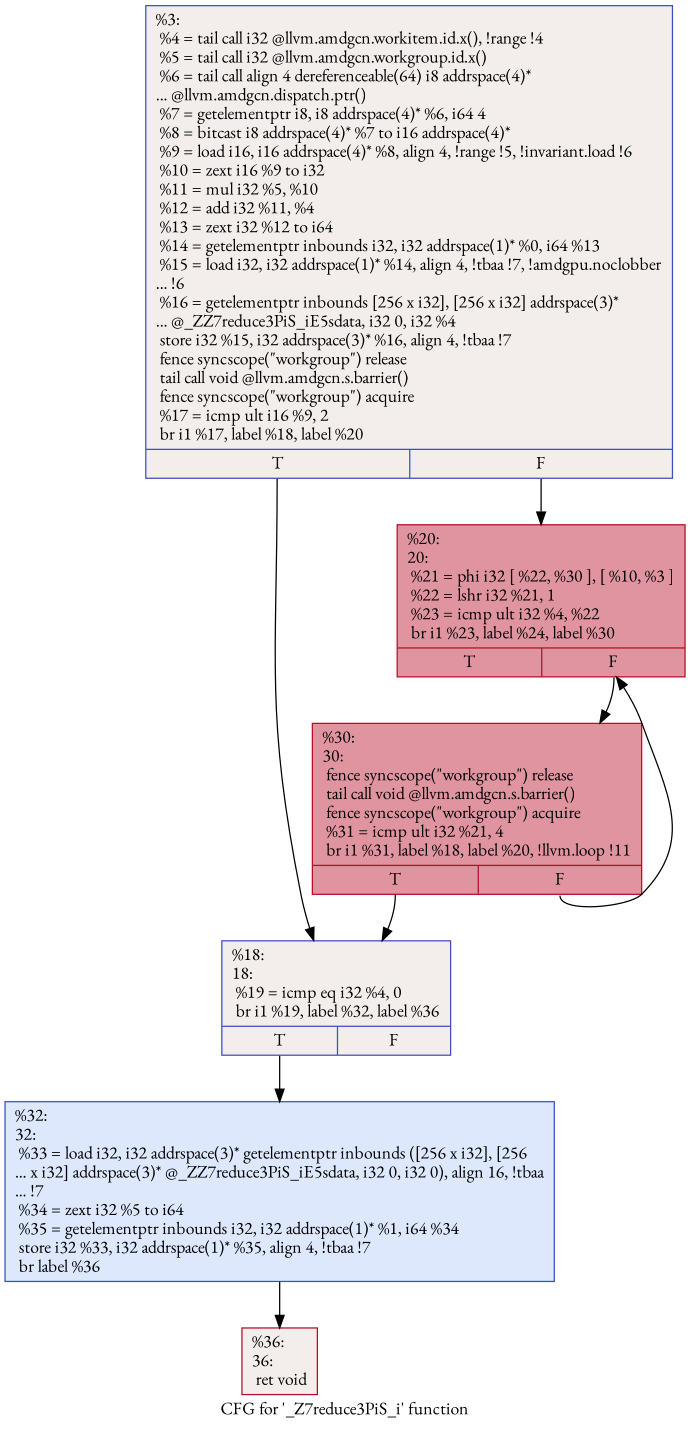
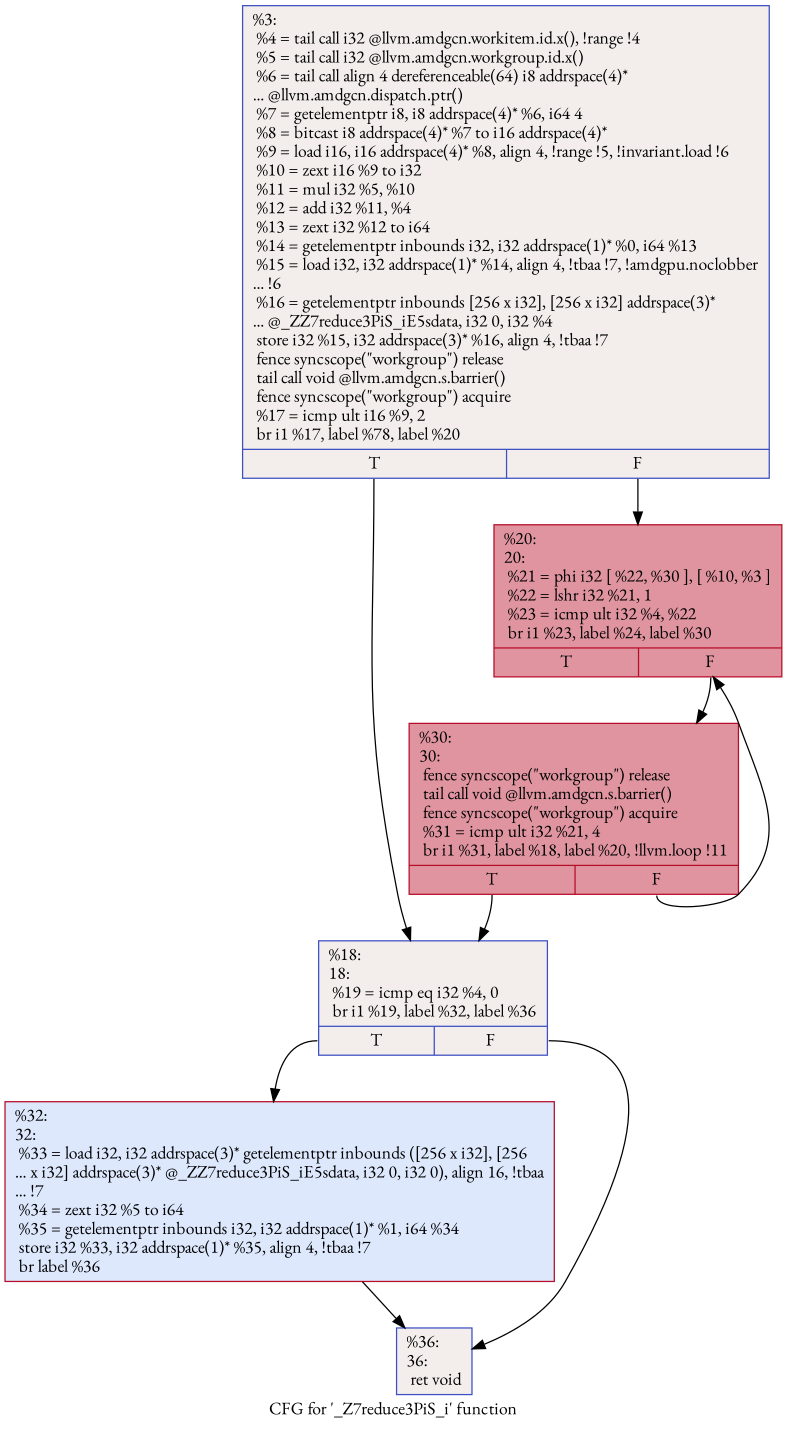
node "%3:": text "br i1 %17, label %18, label %20" -> "br i1 %17, label %78, label %20"
edge "%18:" -> "%36:": added
node "%32:": color #3d50c3ff -> #b70d28ff
node "%36:": color #b70d28ff -> #3d50c3ff
